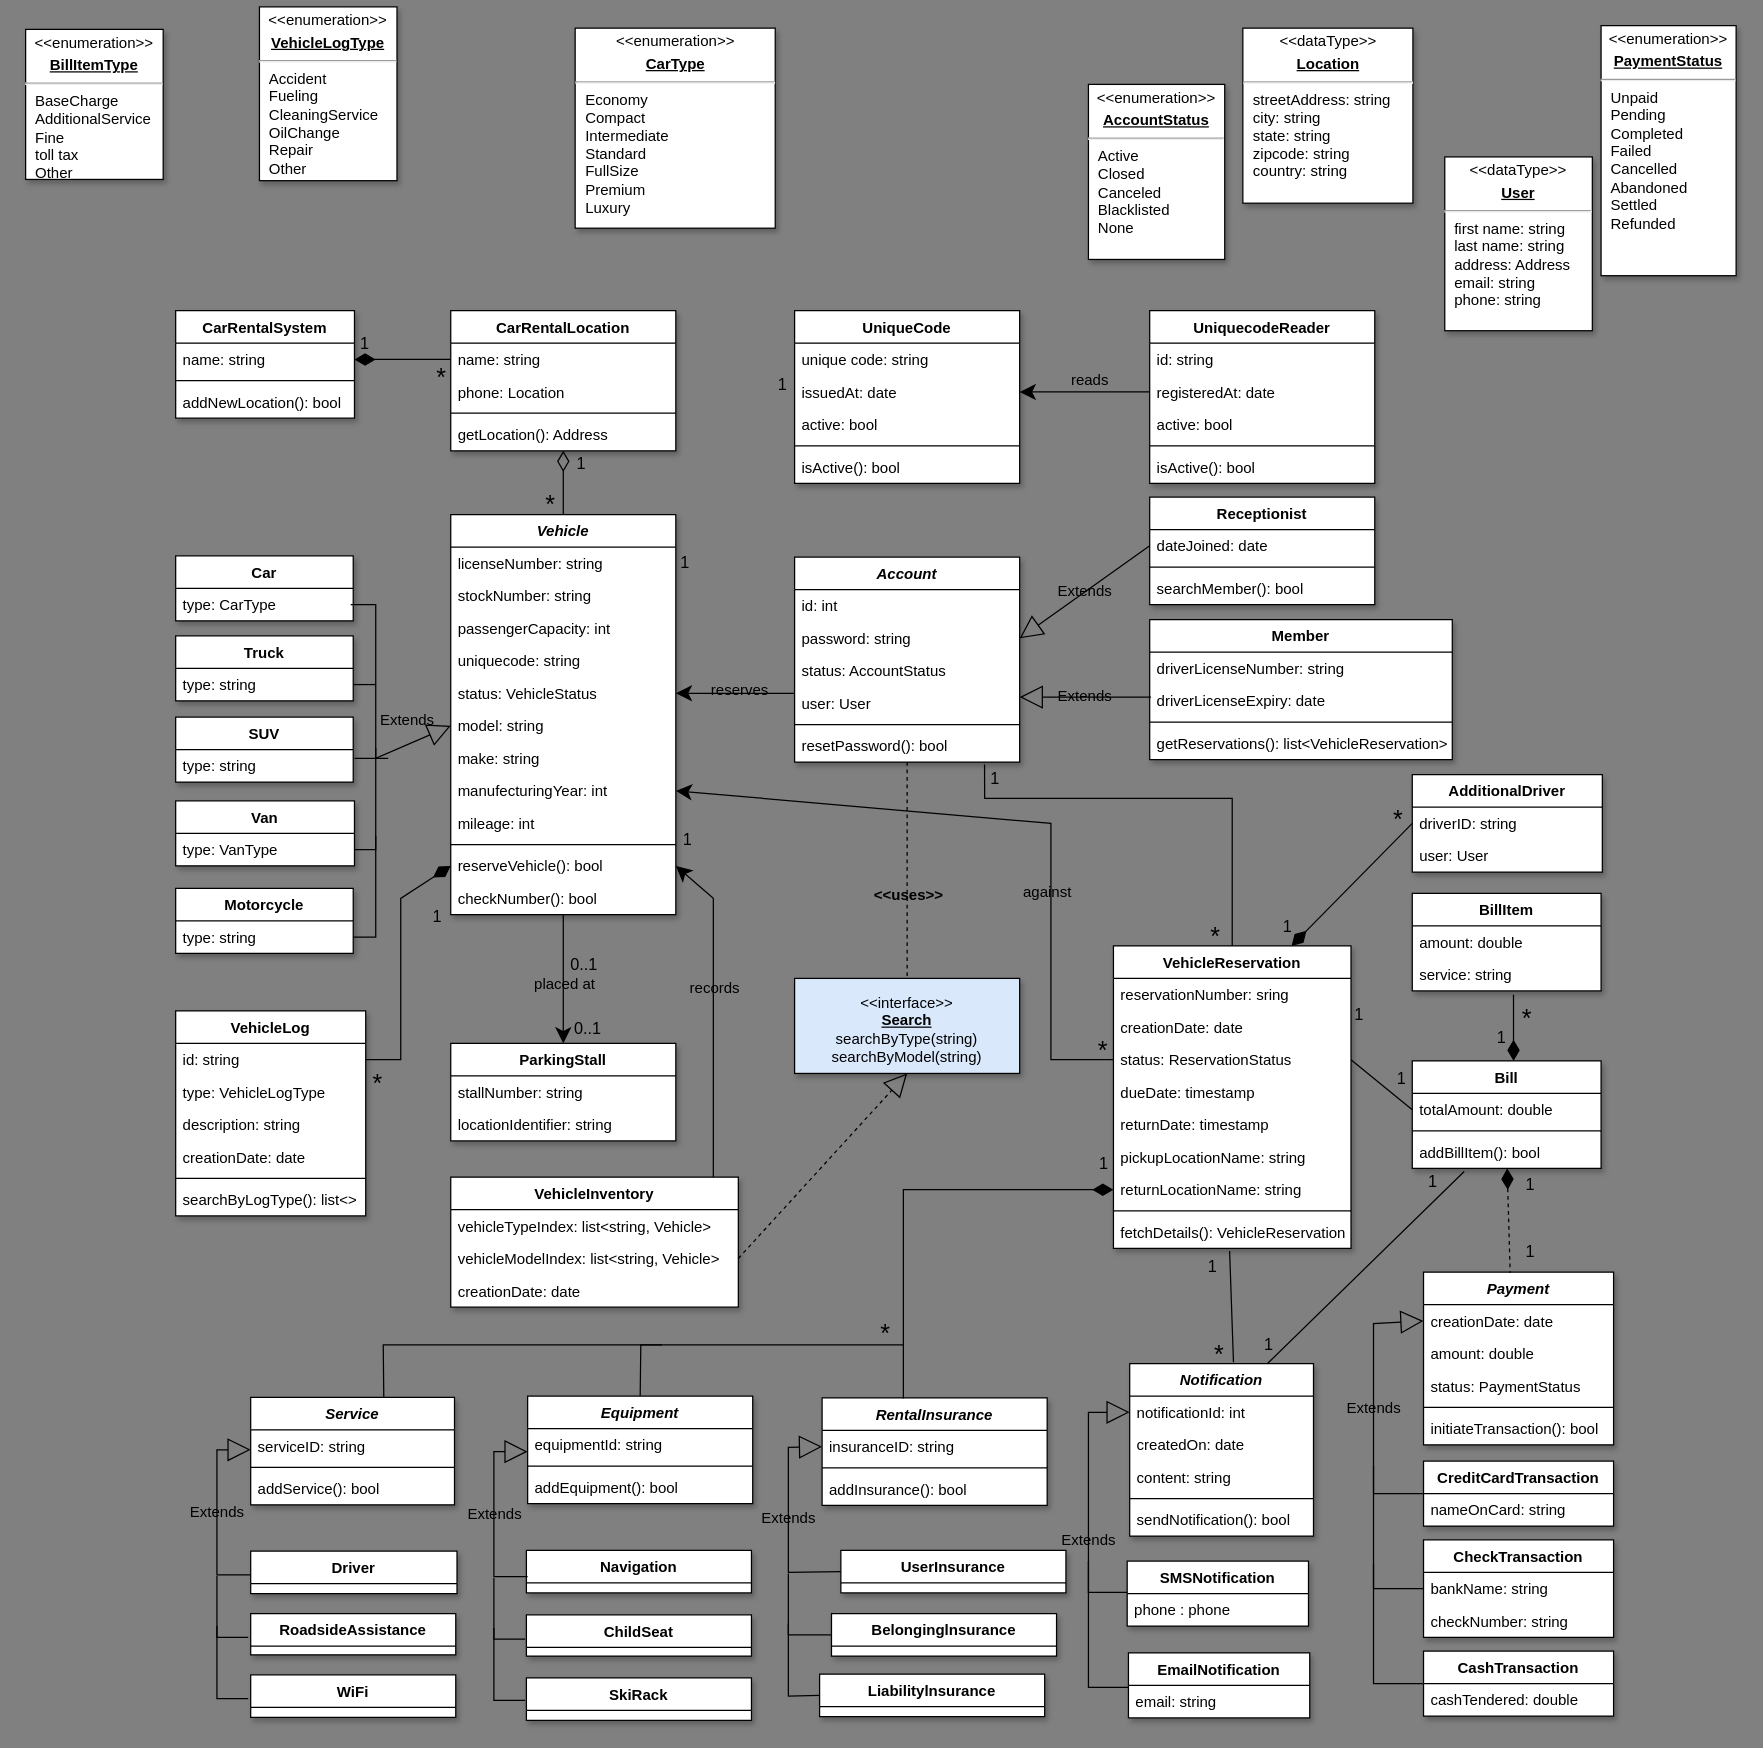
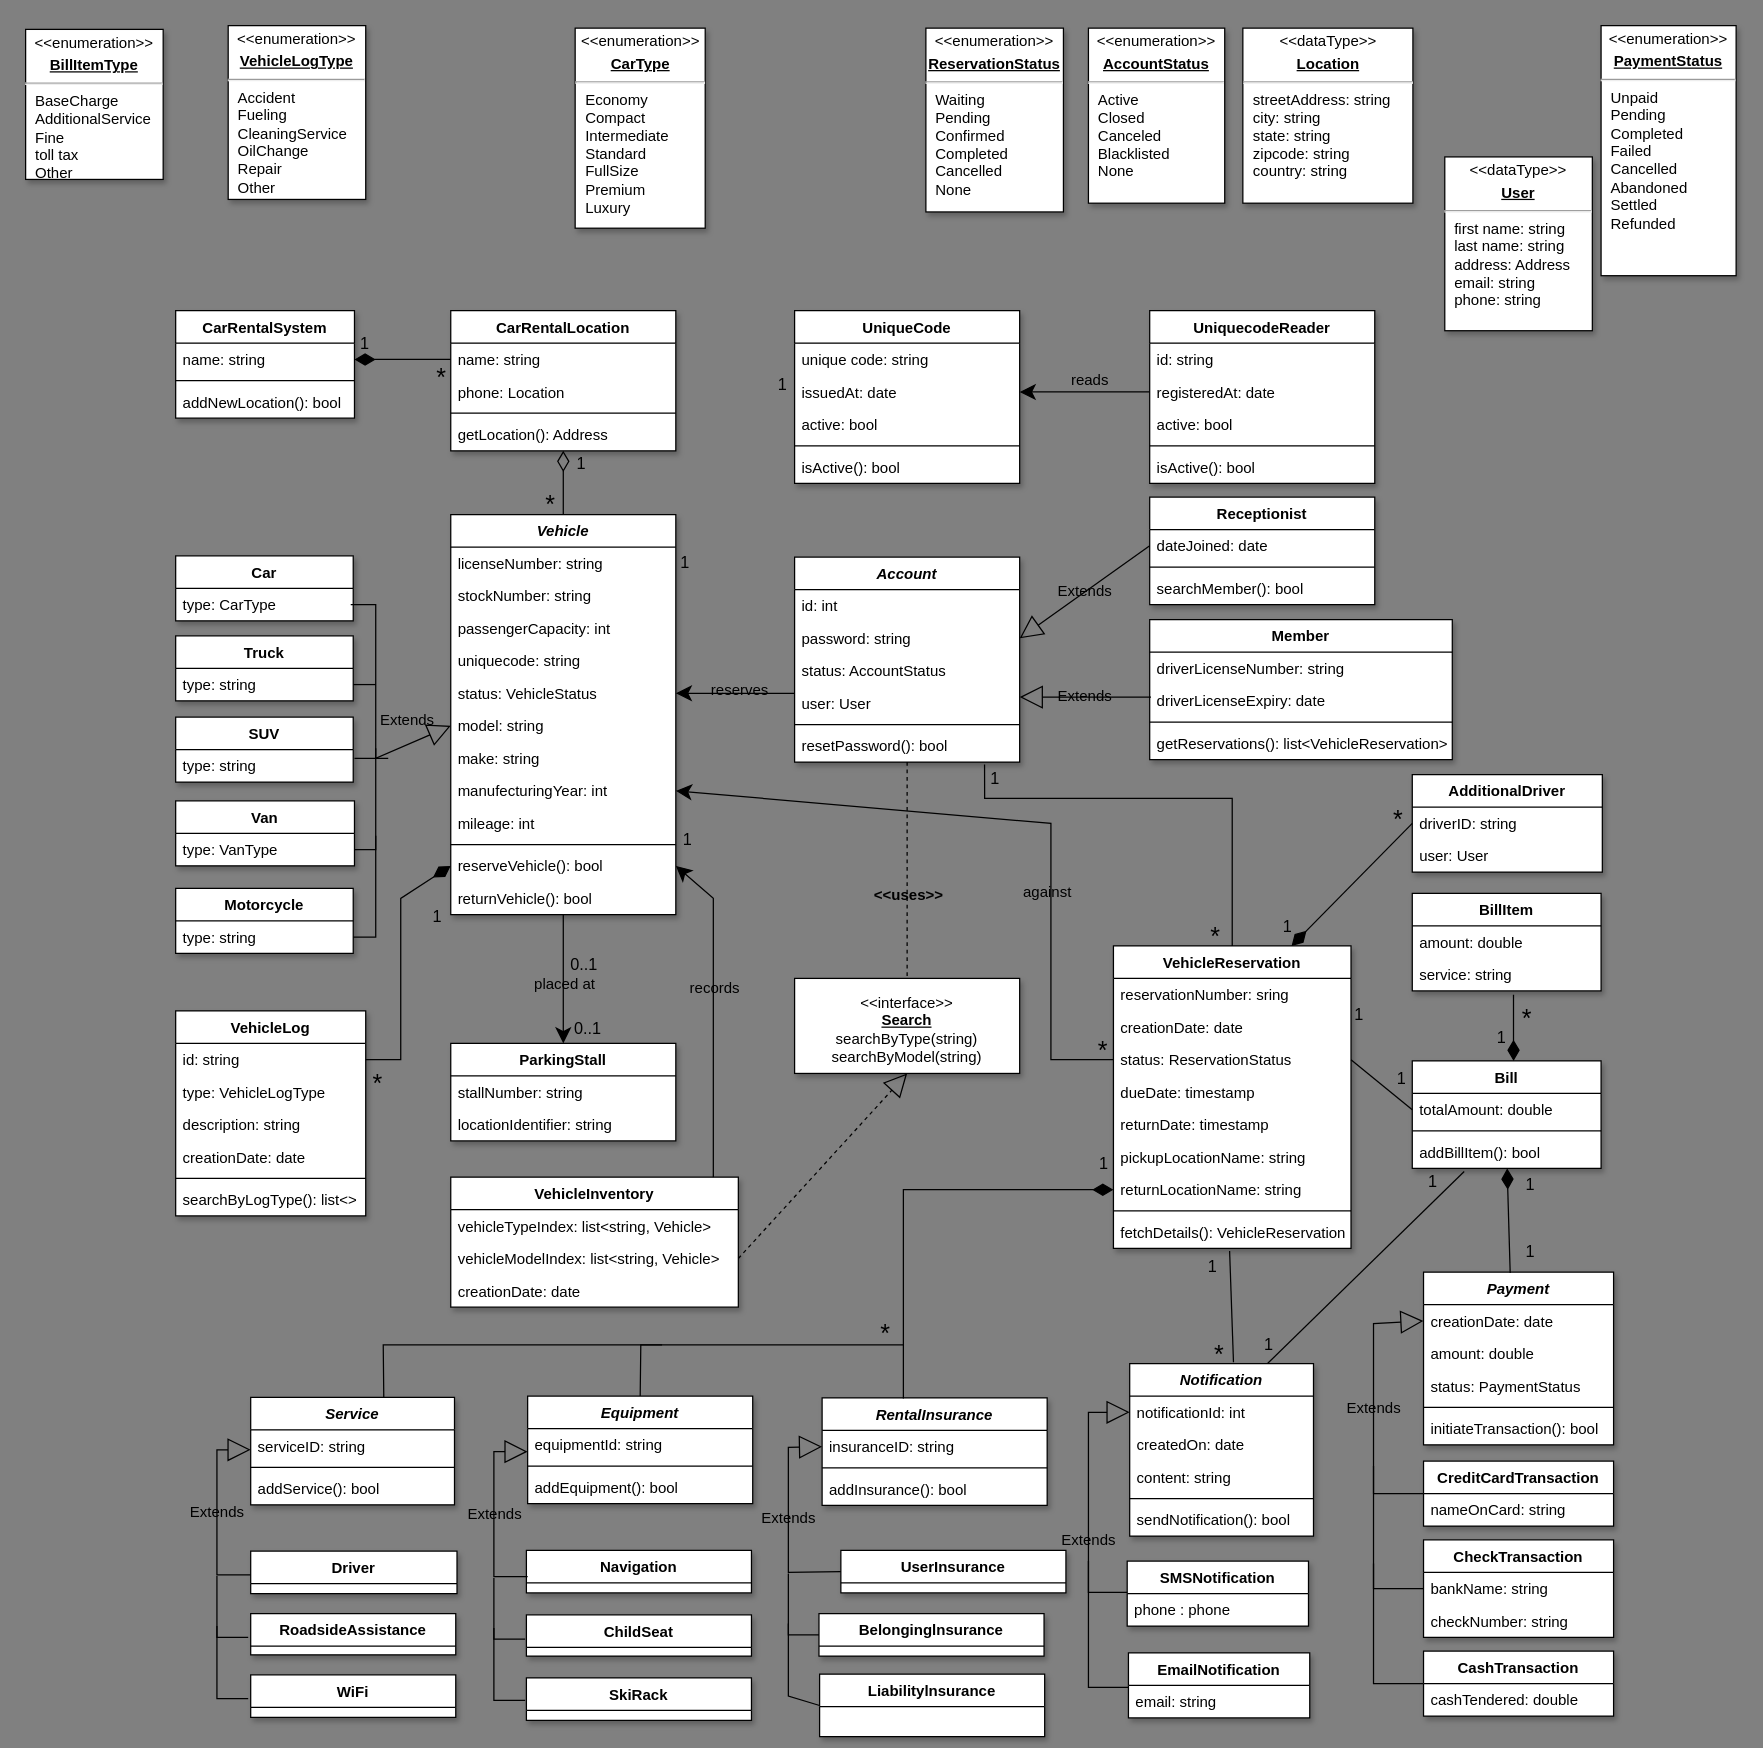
node "<<enumeration>> VehicleLogType Accident Fueling CleaningService OilChange Repair Other": moved (328, 94) -> (297, 113)
node "<<enumeration>> ReservationStatus Waiting Pending Confirmed Completed Cancelled None": added
node "<<enumeration>> CarType Economy Compact Intermediate Standard FullSize Premium Luxury": size 200x200 -> 130x200
node "<<enumeration>> AccountStatus Active Closed Canceled Blacklisted None": moved (1156, 172) -> (1156, 116)
node "checkNumber(): bool": label "checkNumber(): bool" -> "returnVehicle(): bool"
node "<<interface>> Search searchByType(string) searchByModel(string)": fillcolor #dae8fc -> #ffffff
edge "Payment" -> "addBillItem(): bool": style dashed -> solid
node "Belonginglnsurance": moved (944, 1634) -> (931, 1634)
node "Liabilitylnsurance": size 225x43 -> 225x63
